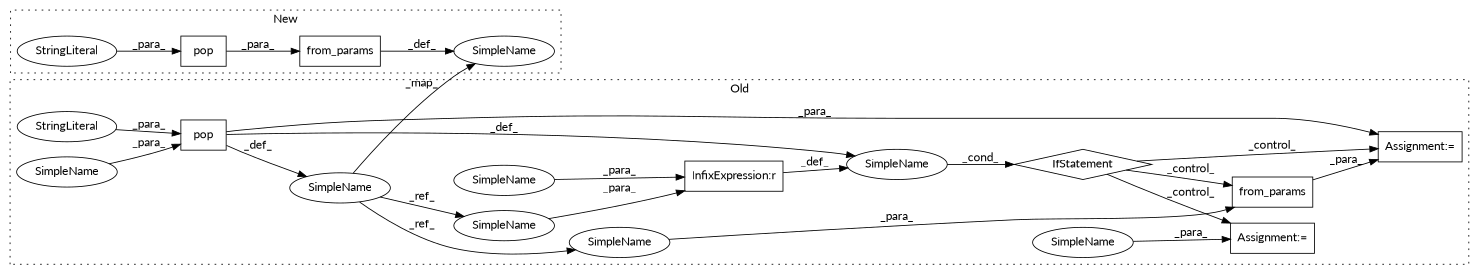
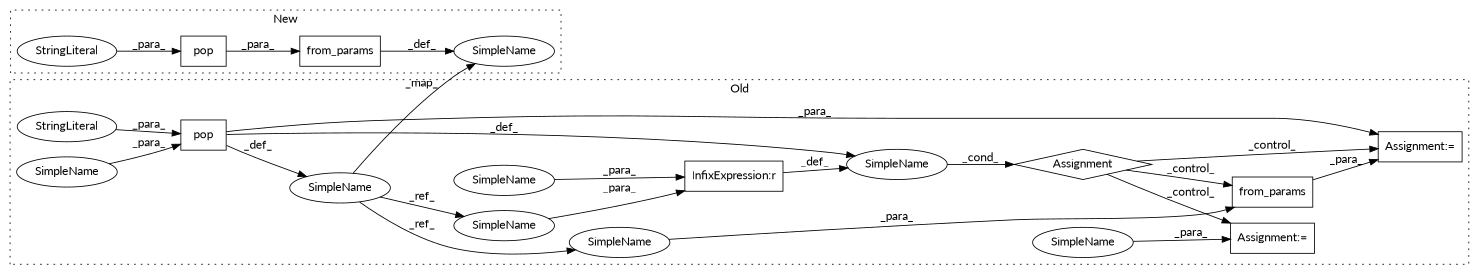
node "IfStatement": label "IfStatement" -> "Assignment"
